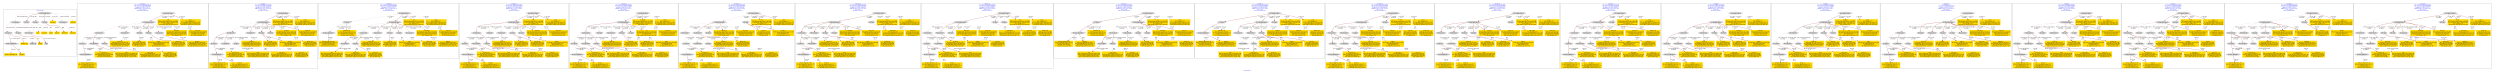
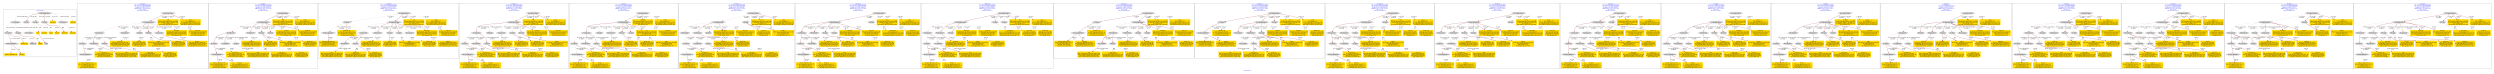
edge "E52_Time-Span1" -> "Dated": now "Title" -> "Dated"
